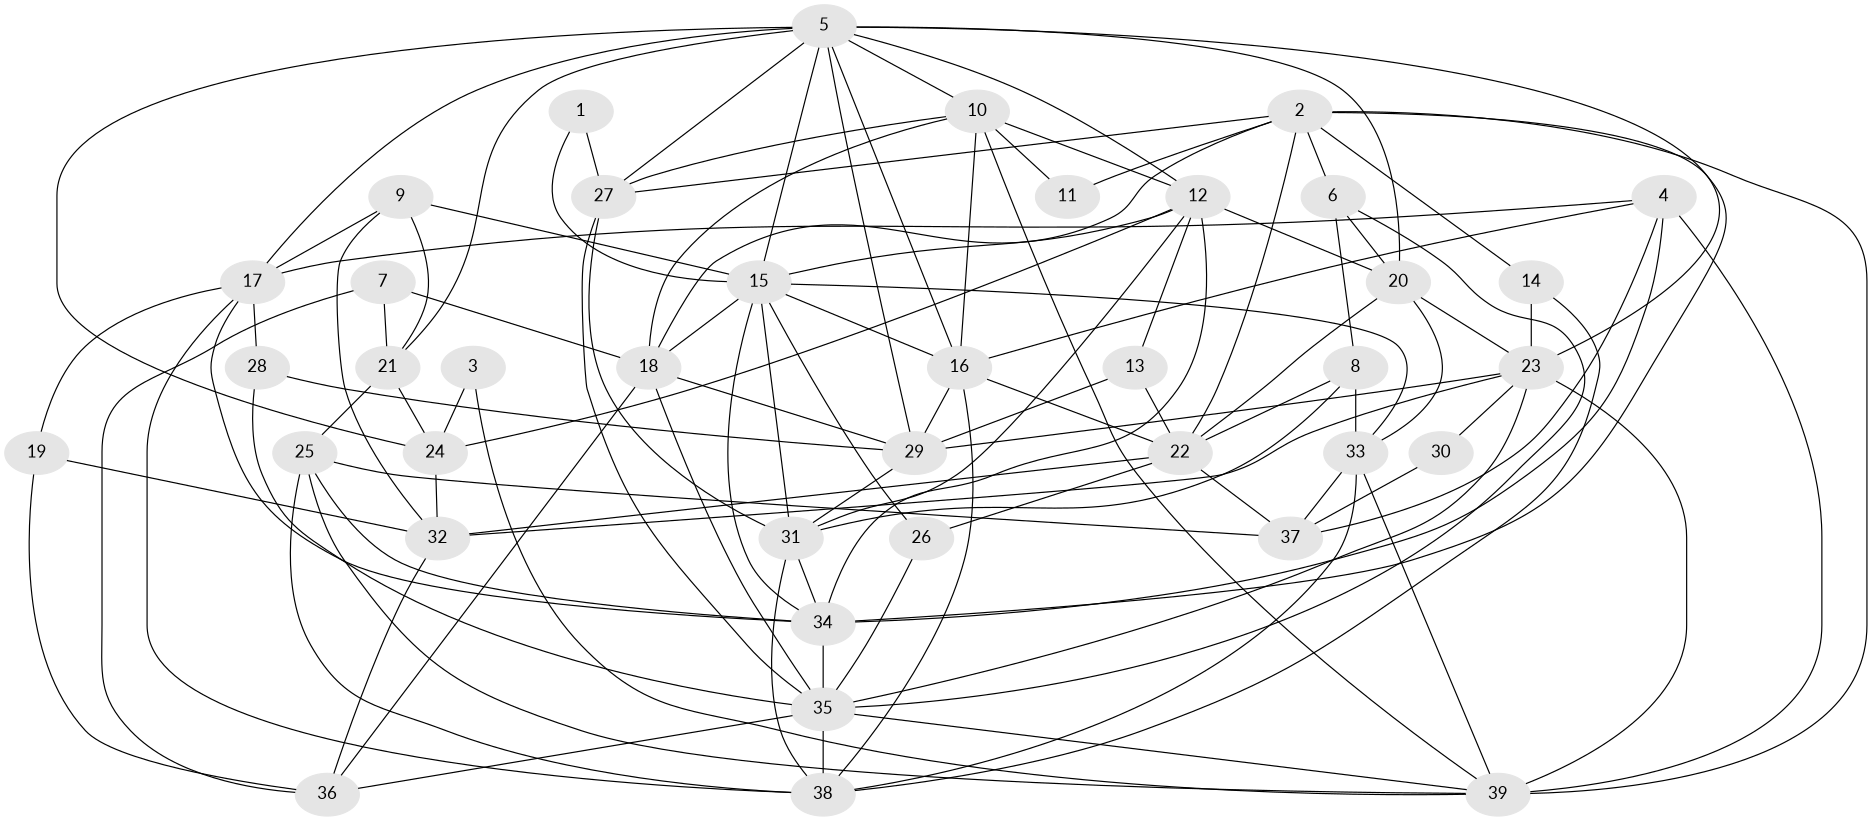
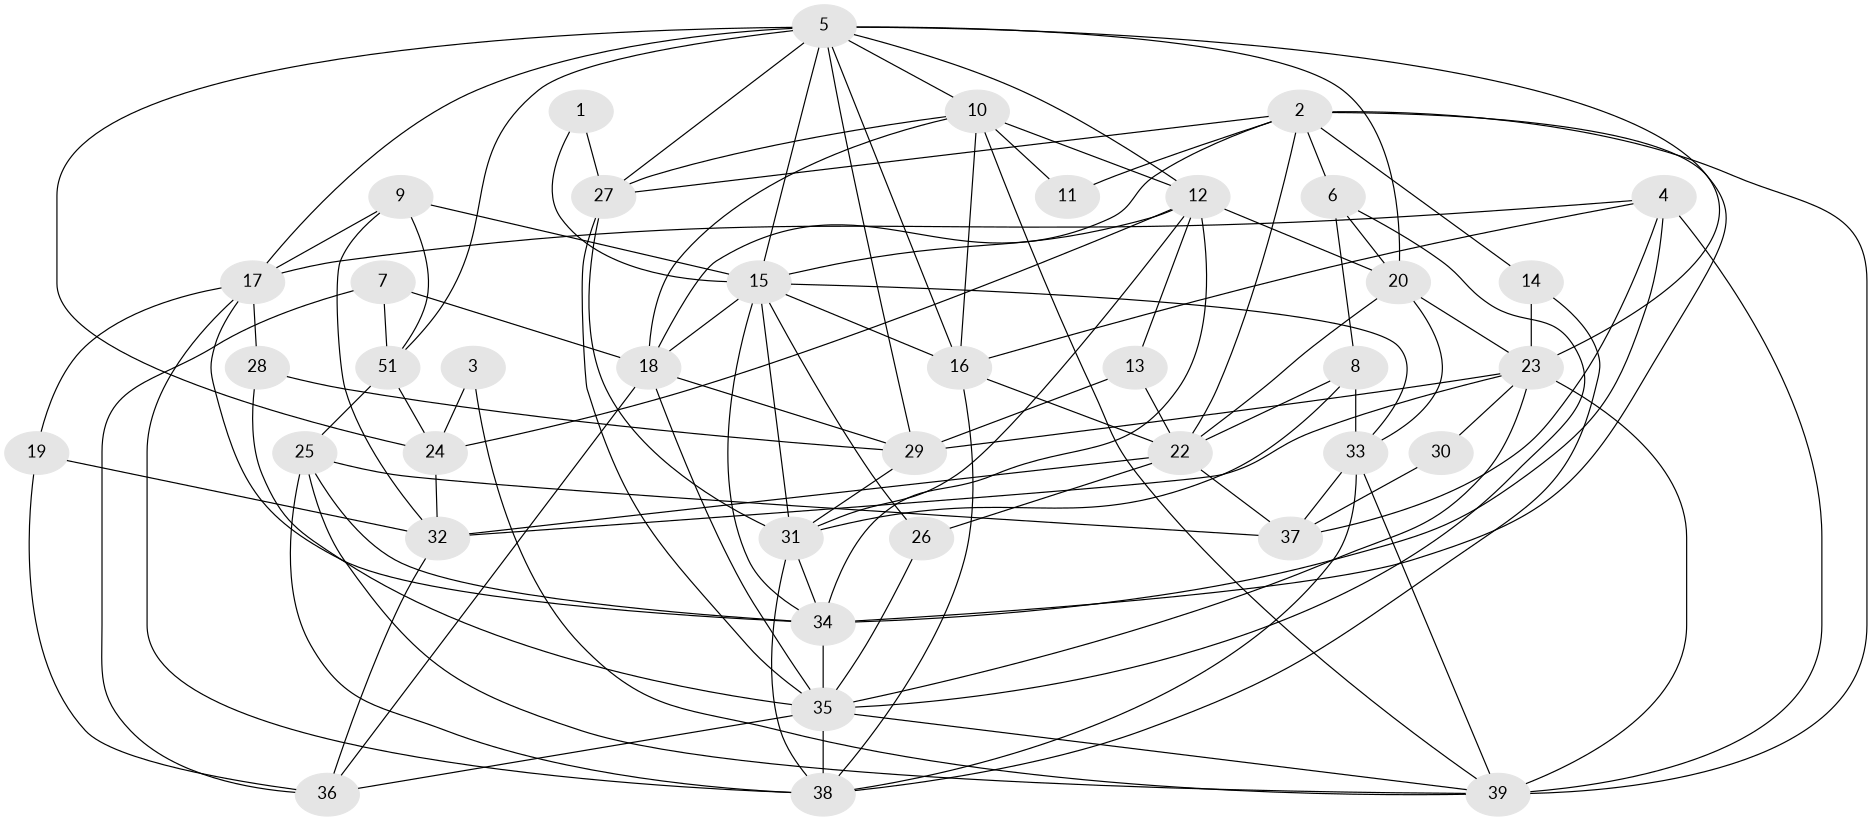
node "21": label "21" -> "51"
edge "16" -- "29": removed
